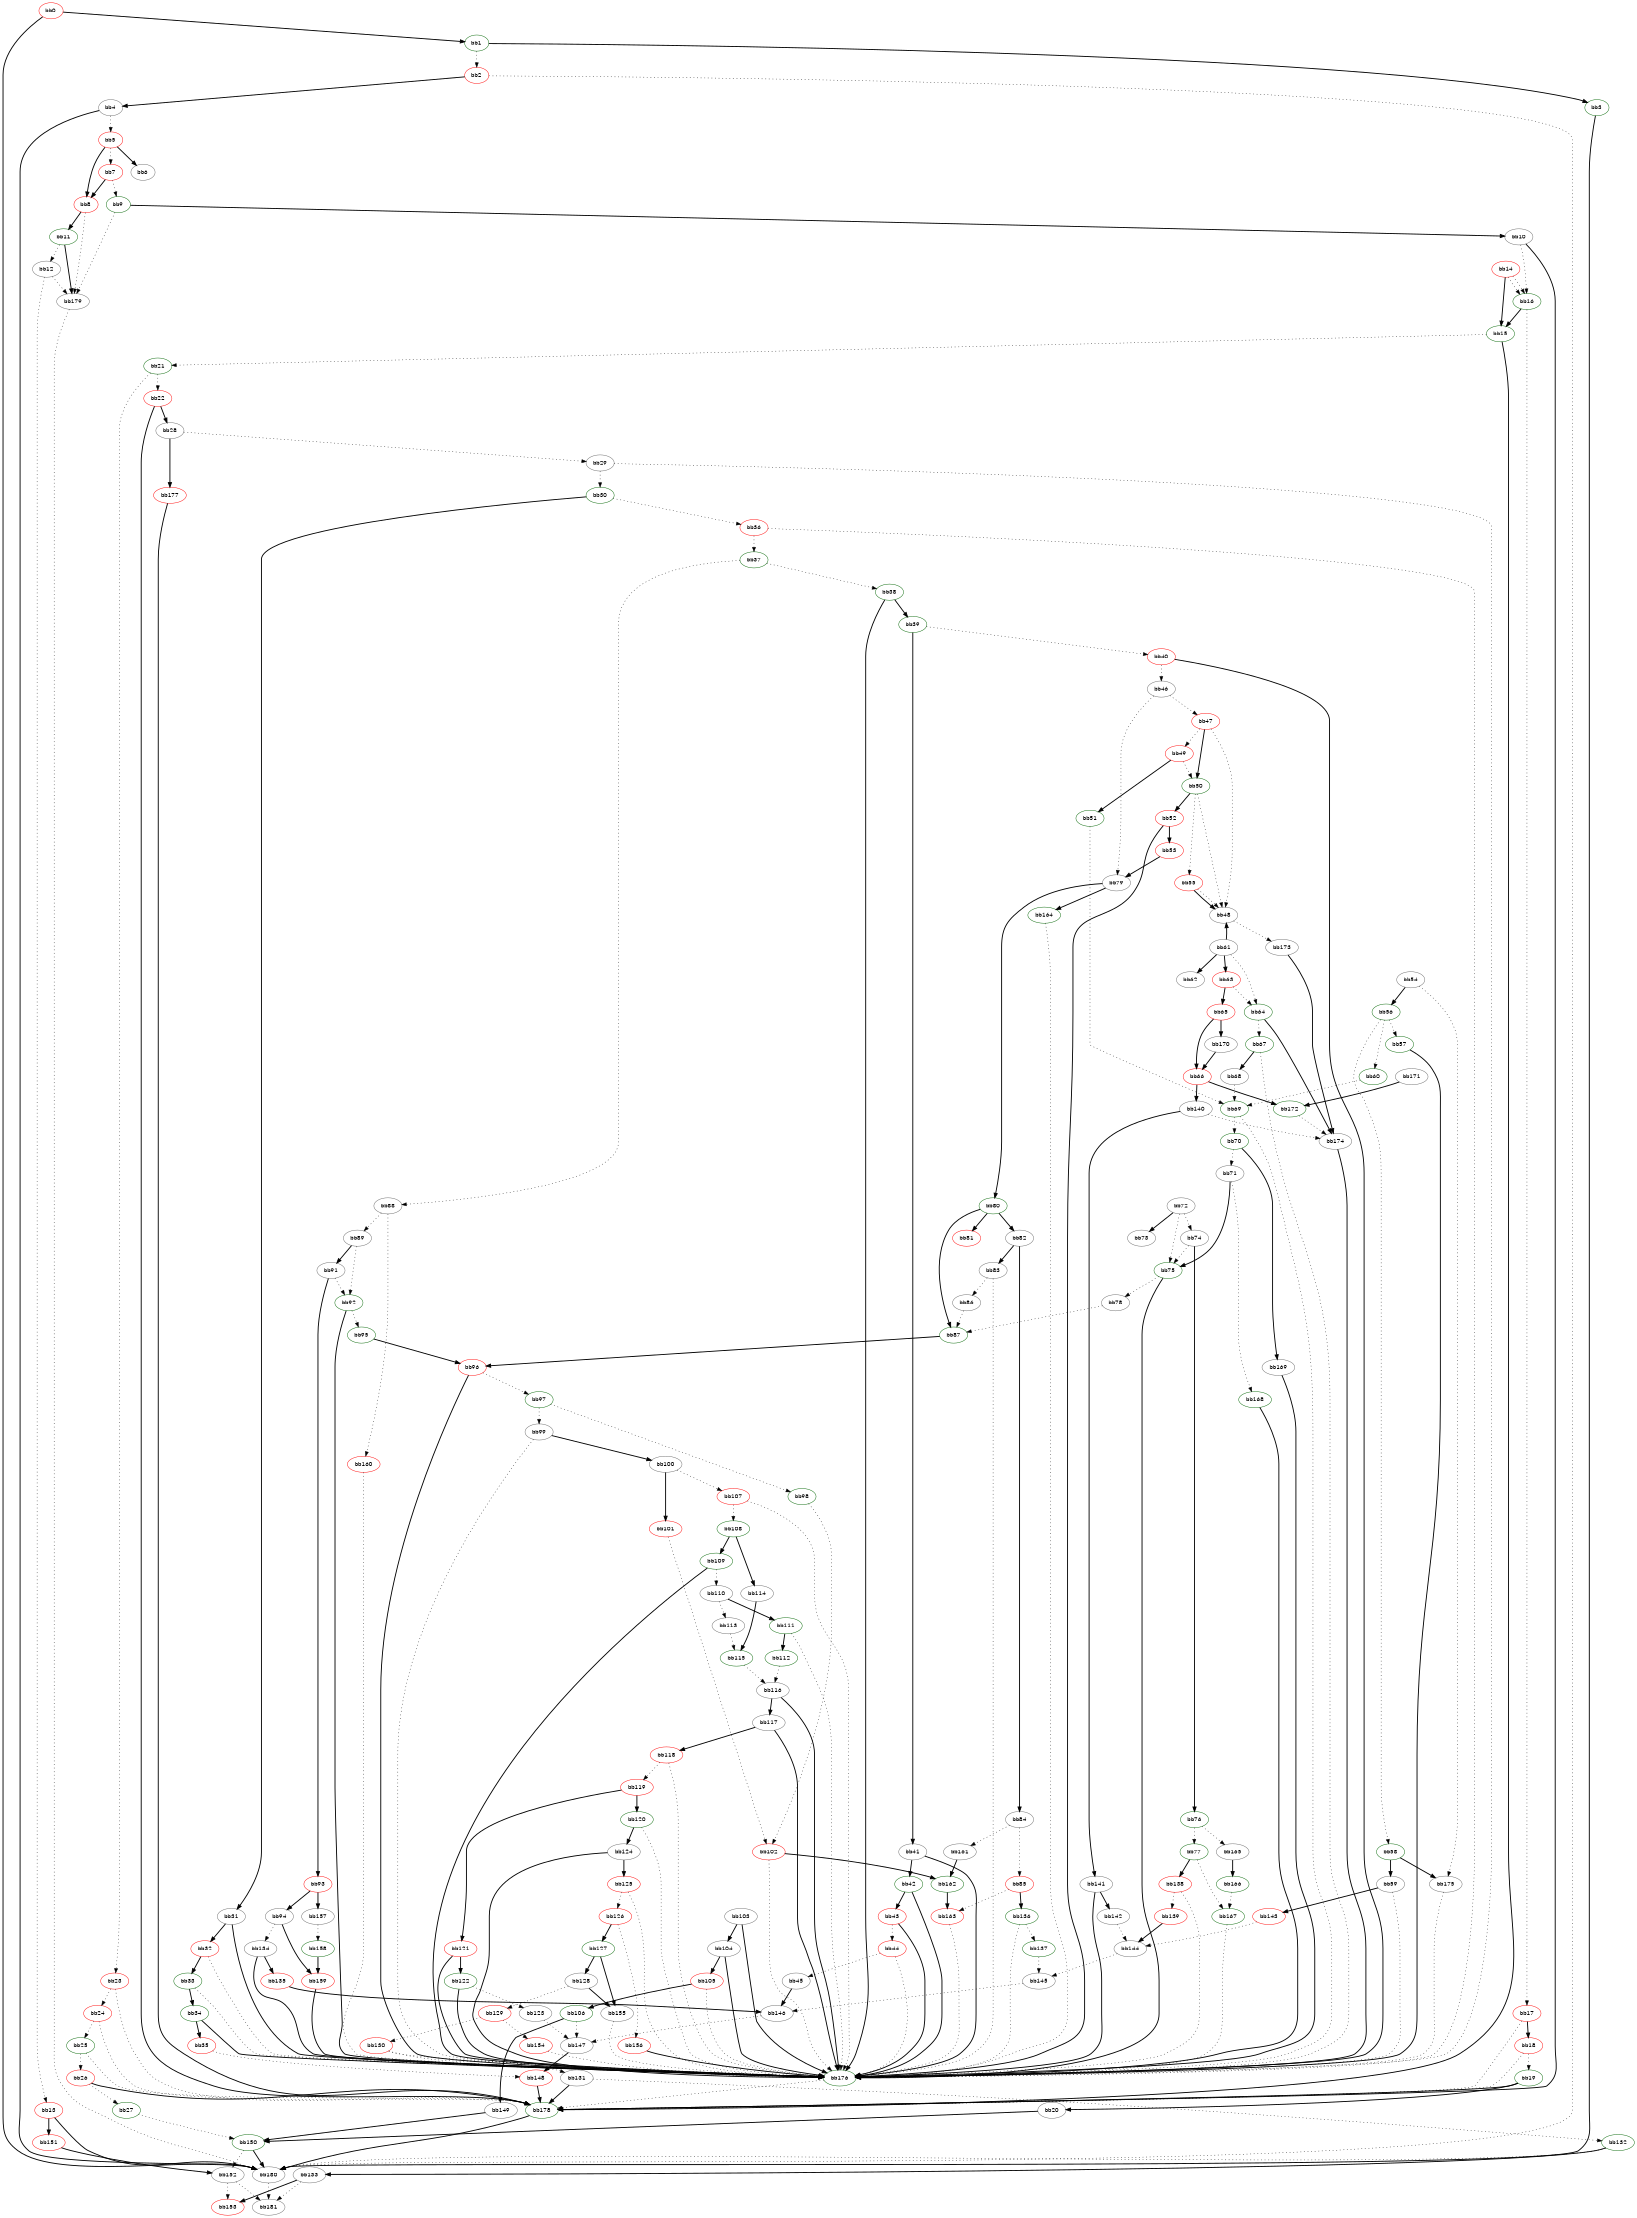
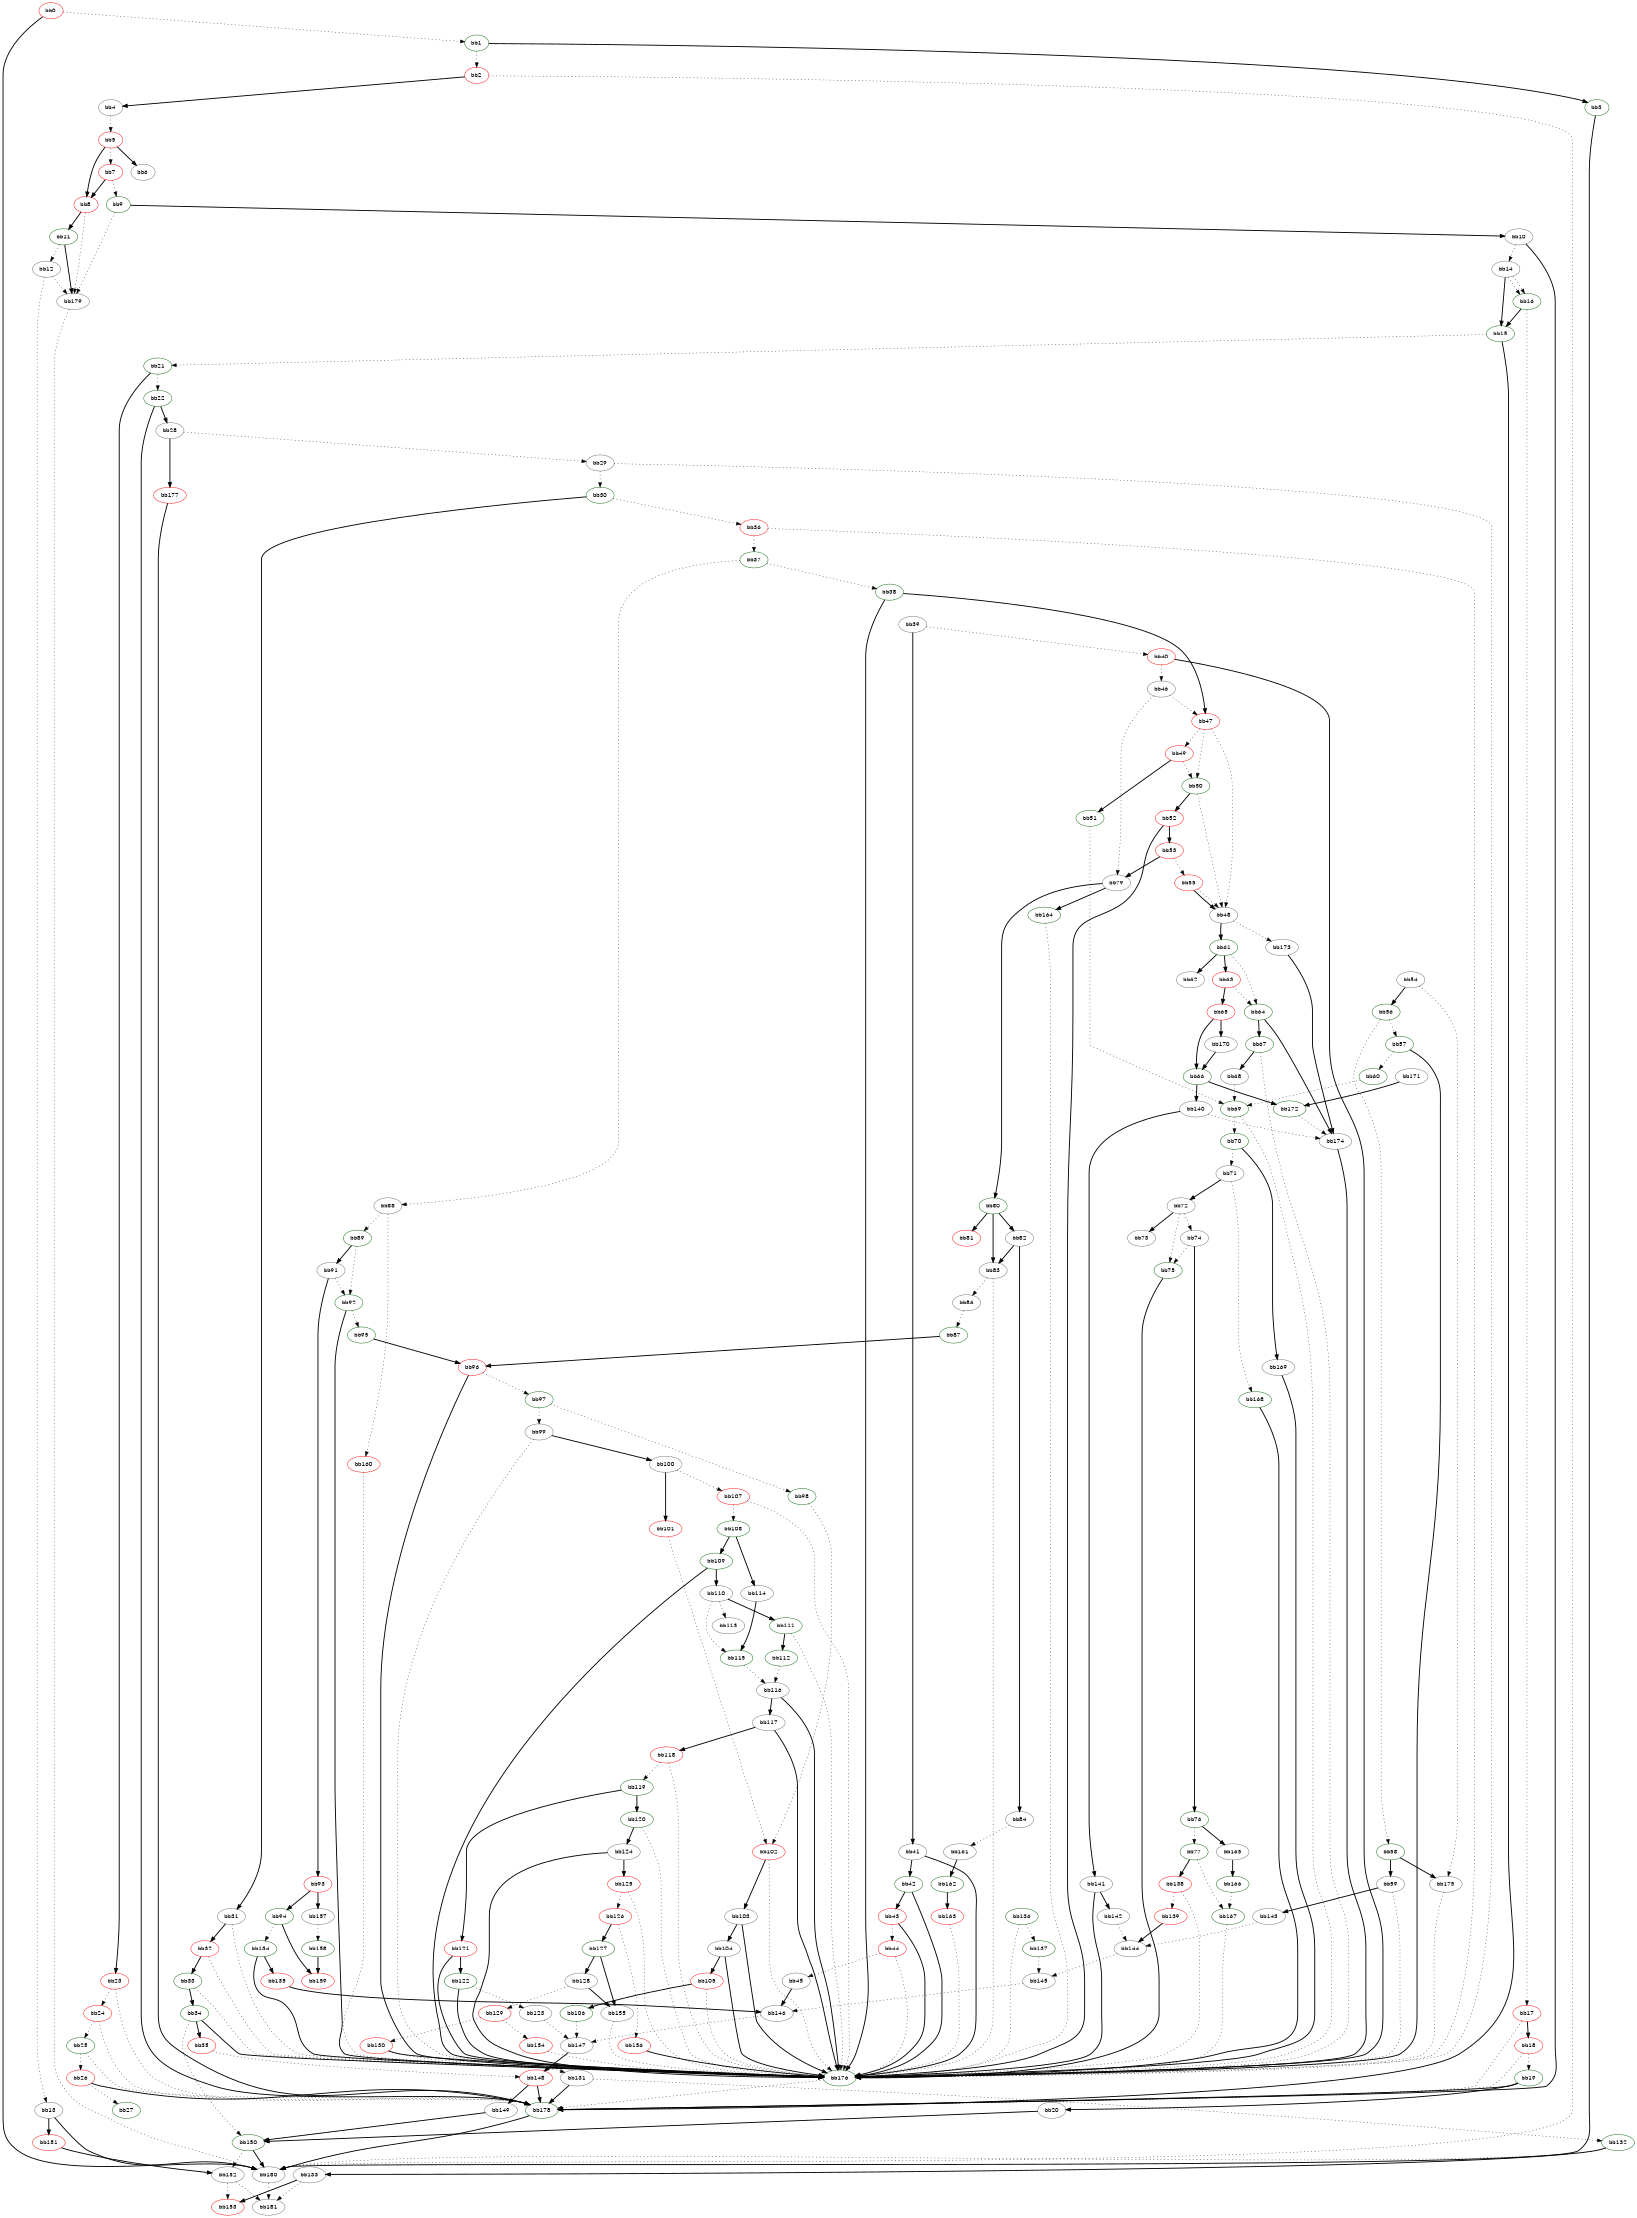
edge "bb0" -> "bb1": style bold -> dotted
edge "bb10" -> "bb16": now "bb10" -> "bb14"
node "bb14": color red -> gray40
node "bb22": color red -> darkgreen
edge "bb38" -> "bb39": now "bb38" -> "bb47"
node "bb39": color darkgreen -> gray40
edge "bb47" -> "bb50": style bold -> dotted
edge "bb50" -> "bb55": now "bb53" -> "bb55"
edge "bb61" -> "bb48": reversed
node "bb61": color gray40 -> darkgreen
edge "bb64" -> "bb67": style dotted -> bold
edge "bb56" -> "bb60": now "bb57" -> "bb60"
node "bb66": color red -> darkgreen
edge "bb21" -> "bb23": style dotted -> bold
edge "bb4" -> "bb180": removed
edge "bb71" -> "bb75": now "bb71" -> "bb72"
node "bb89": color gray40 -> darkgreen
edge "bb80" -> "bb87": now "bb80" -> "bb83"
node "bb78": removed
edge "bb109" -> "bb110": style dotted -> bold
edge "bb113" -> "bb115": now "bb110" -> "bb115"
node "bb119": color red -> darkgreen
edge "bb76" -> "bb165": style dotted -> bold
edge "bb102" -> "bb162": now "bb102" -> "bb103"
node "bb85": removed
node "bb94": color gray40 -> darkgreen
node "bb143": color red -> gray40
node "bb134": color gray40 -> darkgreen
edge "bb106" -> "bb149": now "bb148" -> "bb149"
edge "bb31" -> "bb176": style bold -> dotted
edge "bb159" -> "bb176": removed
edge "bb130" -> "bb176": style dotted -> bold
node "bb13": color red -> gray40
edge "bb27" -> "bb150": now "bb34" -> "bb150"
